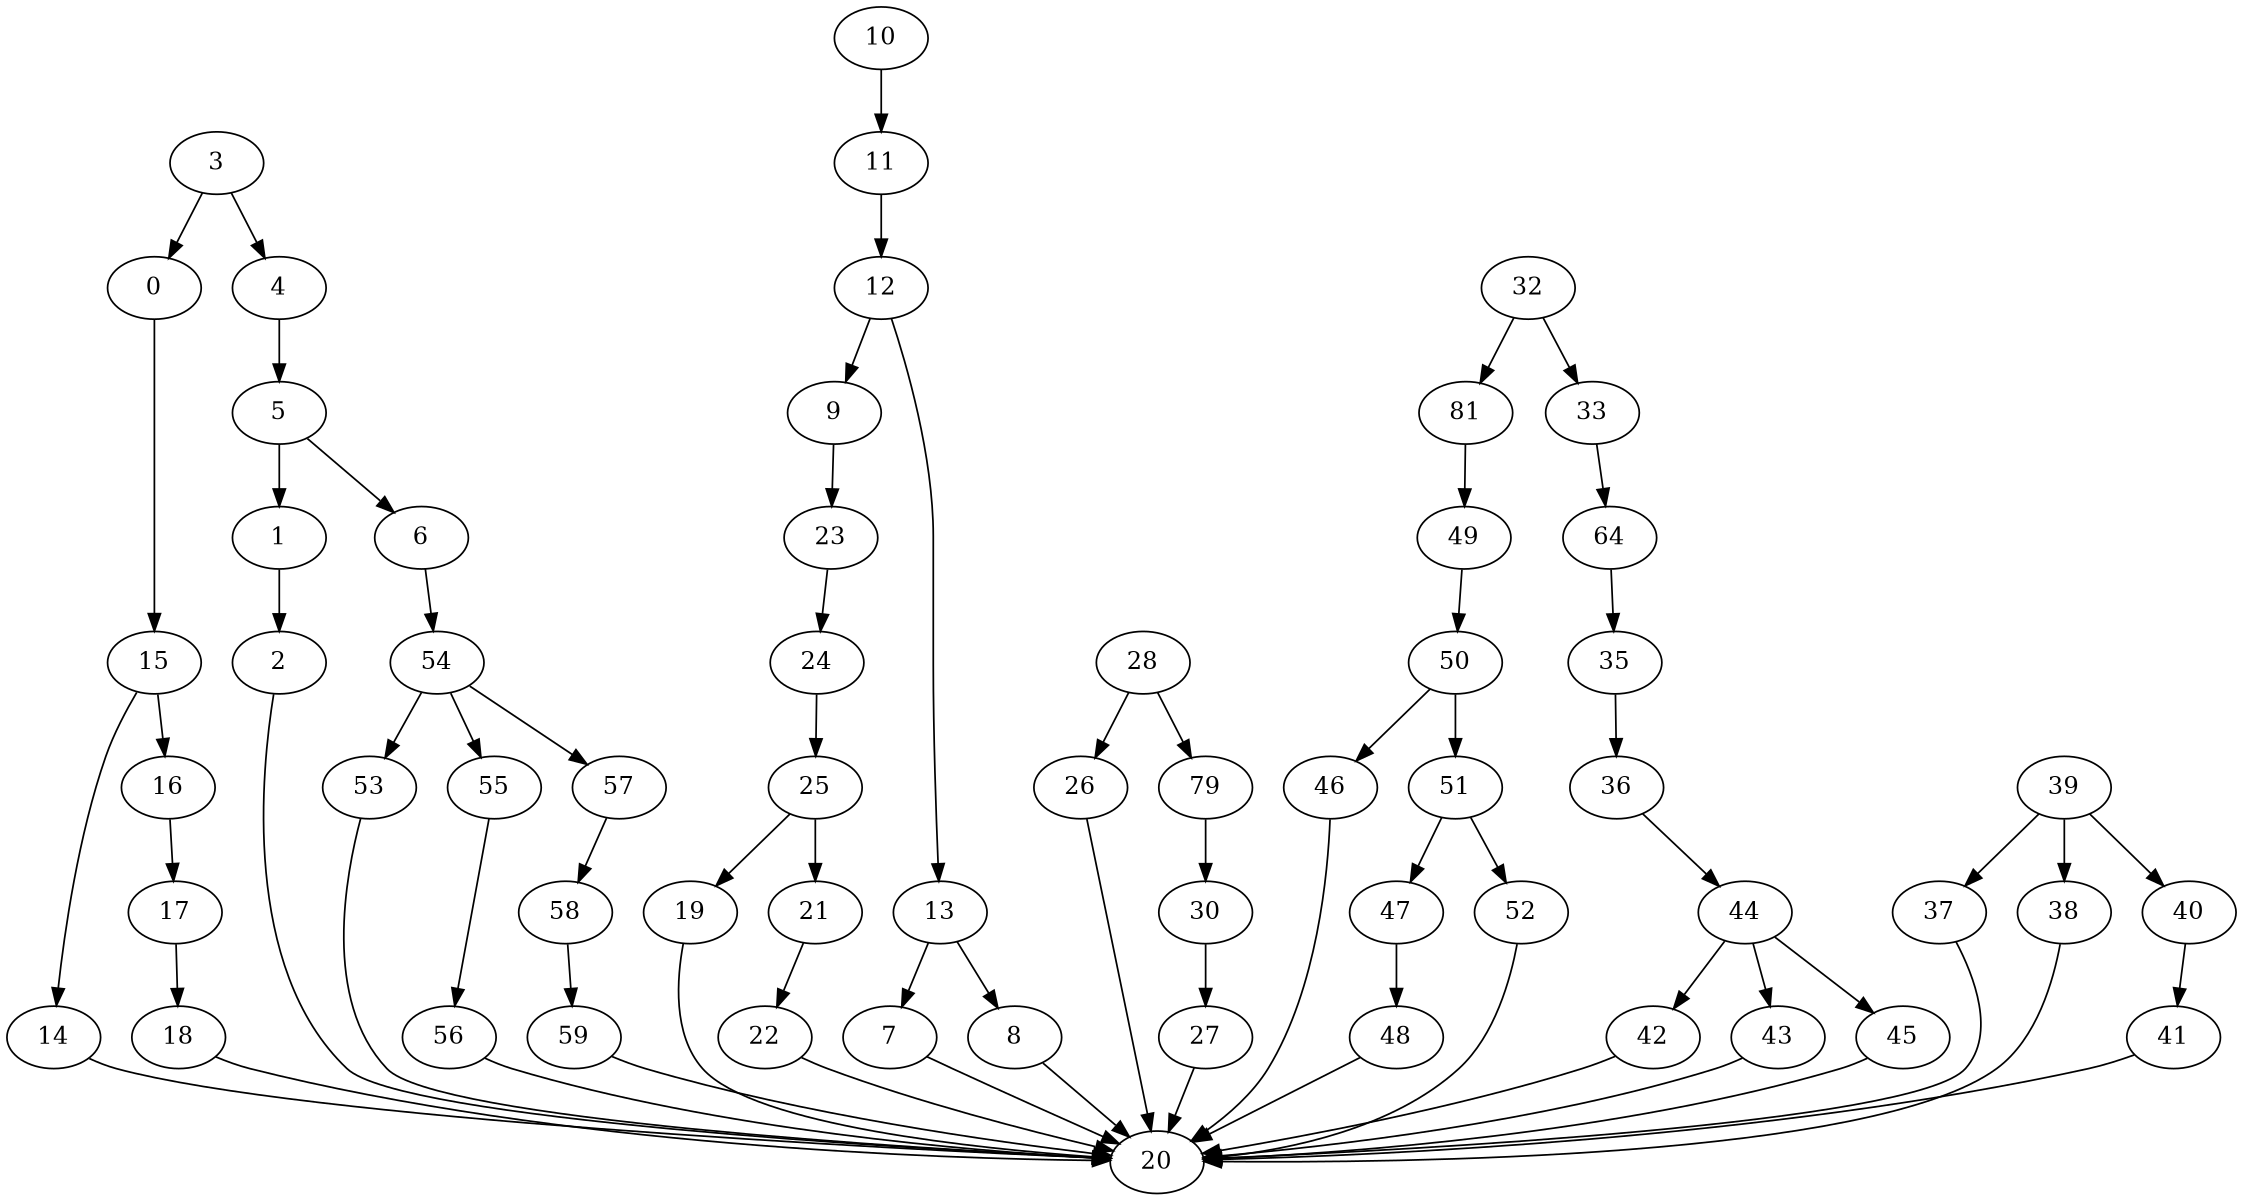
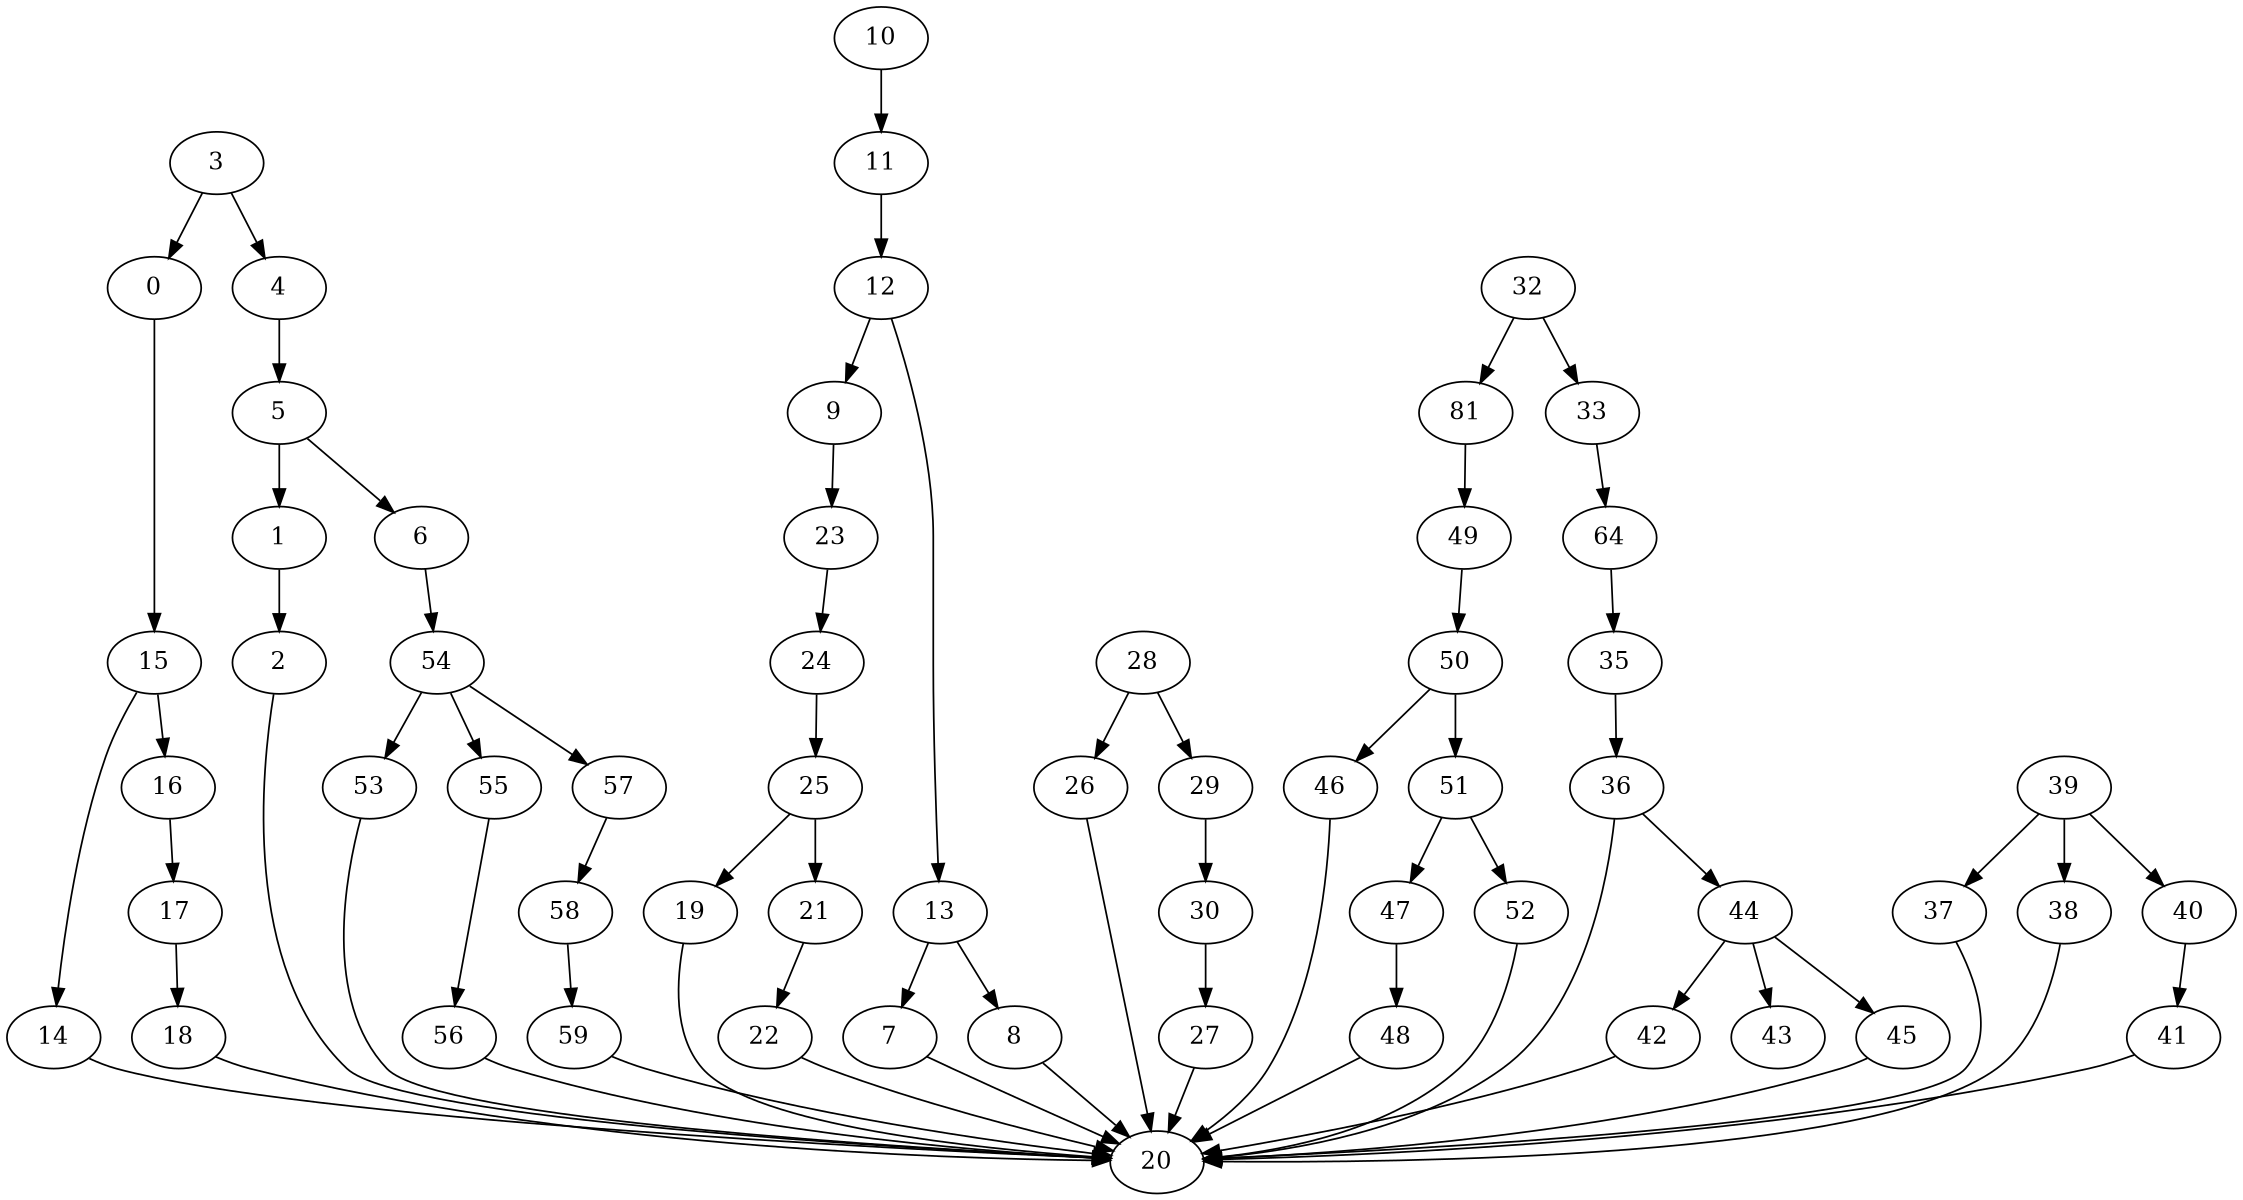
node "79": label "79" -> "29"
edge "43" -> "20": now "36" -> "20"
